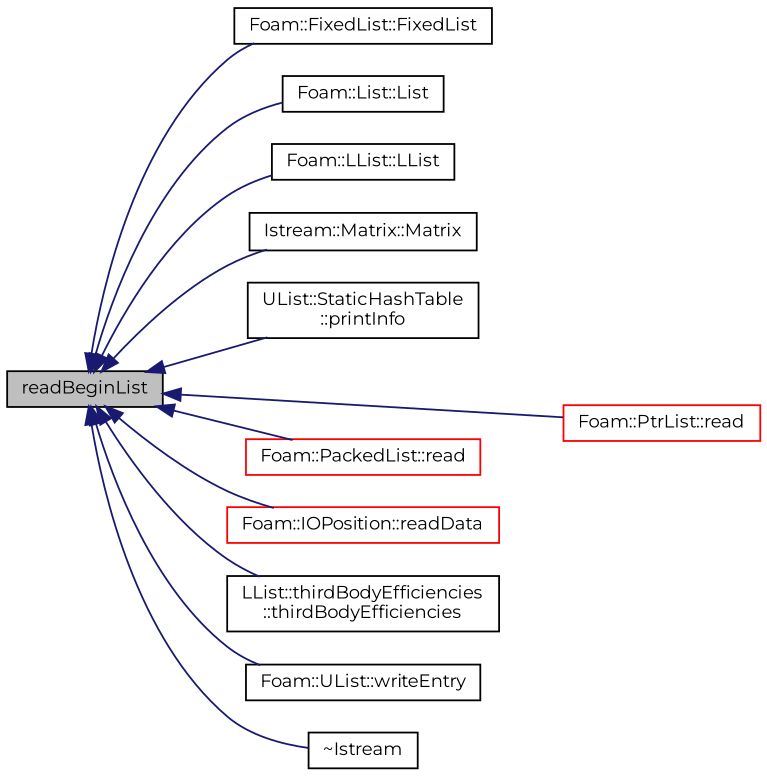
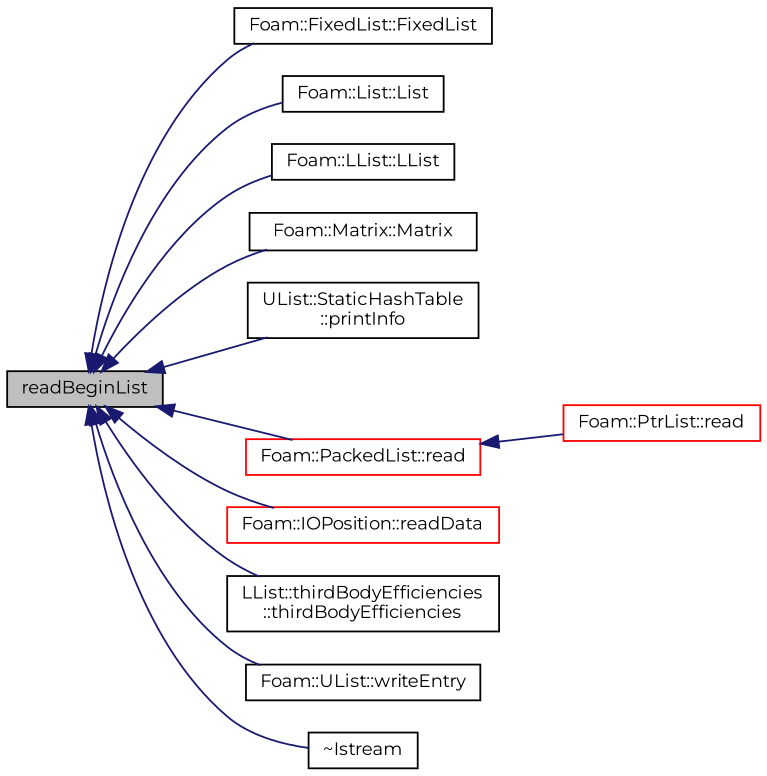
node "Istream::Matrix::Matrix": label "Istream::Matrix::Matrix" -> "Foam::Matrix::Matrix"
edge "Foam::PtrList::read" -> "readBeginList": now "Foam::PtrList::read" -> "Foam::PackedList::read"
